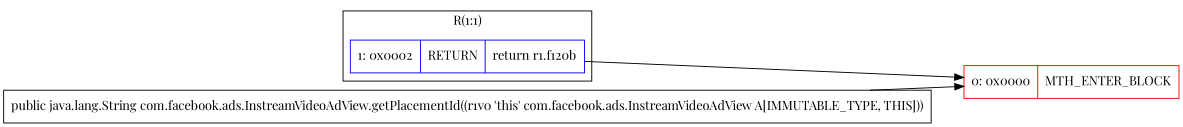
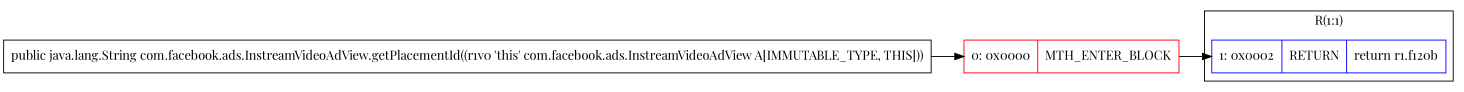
edge "1: 0x0002" -> "0: 0x0000": reversed
